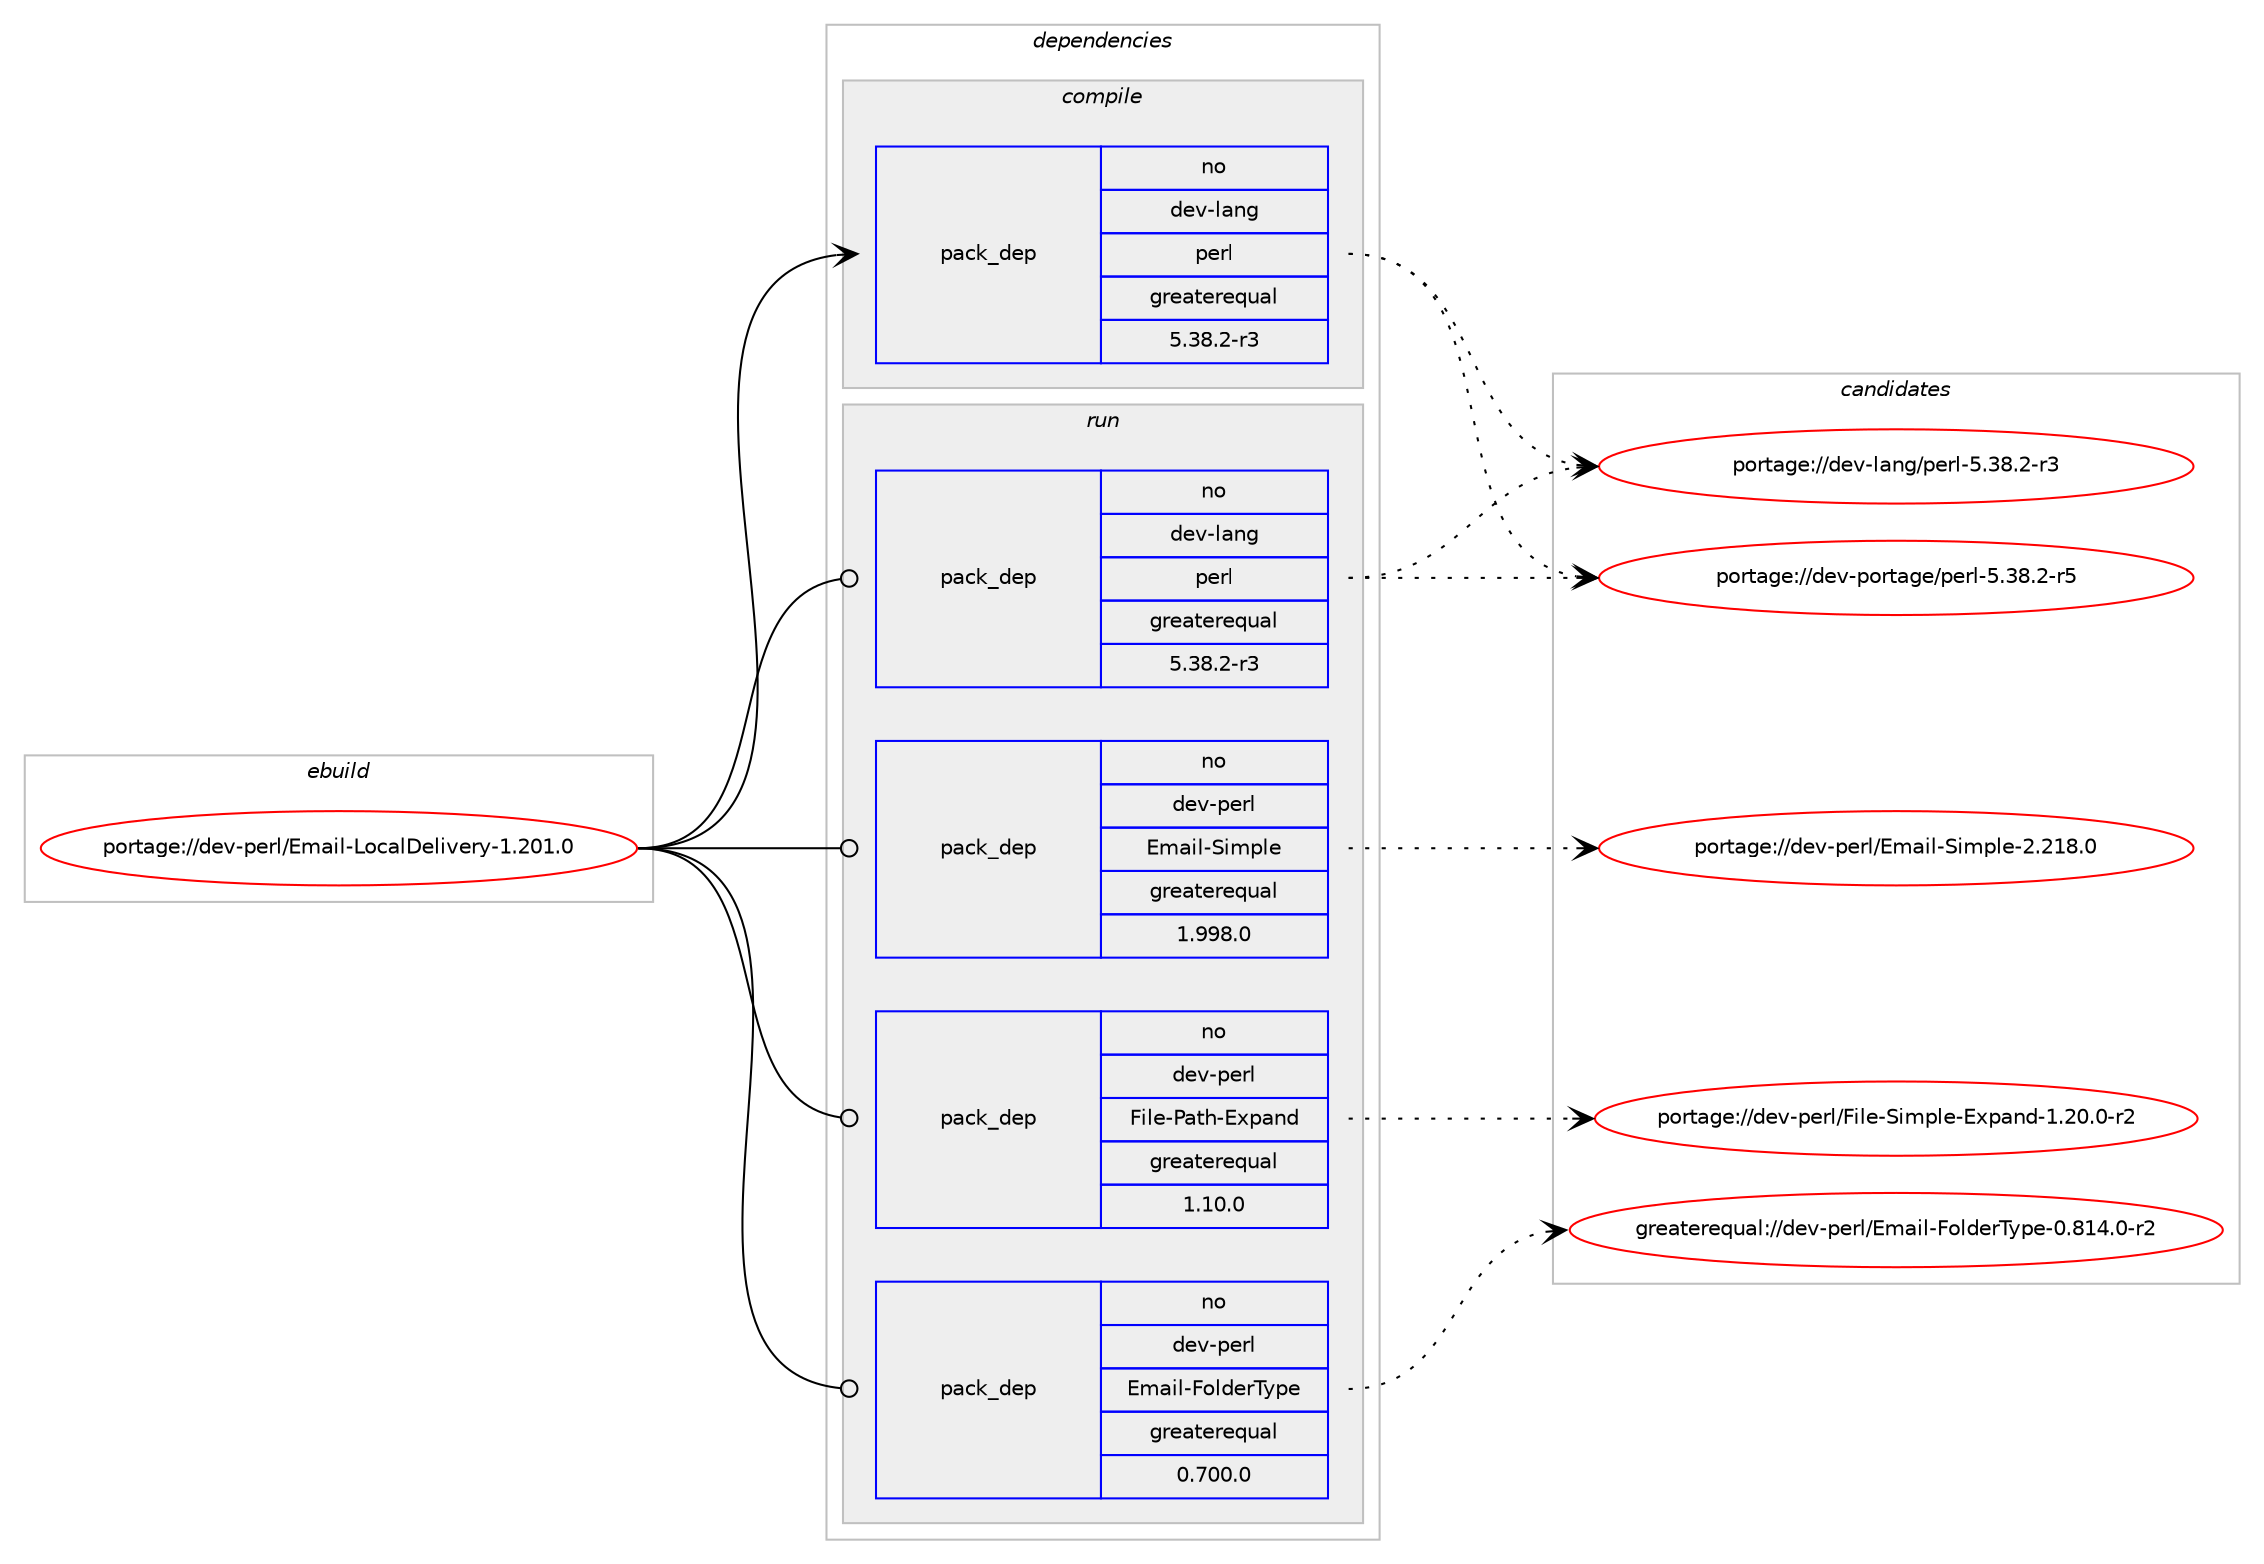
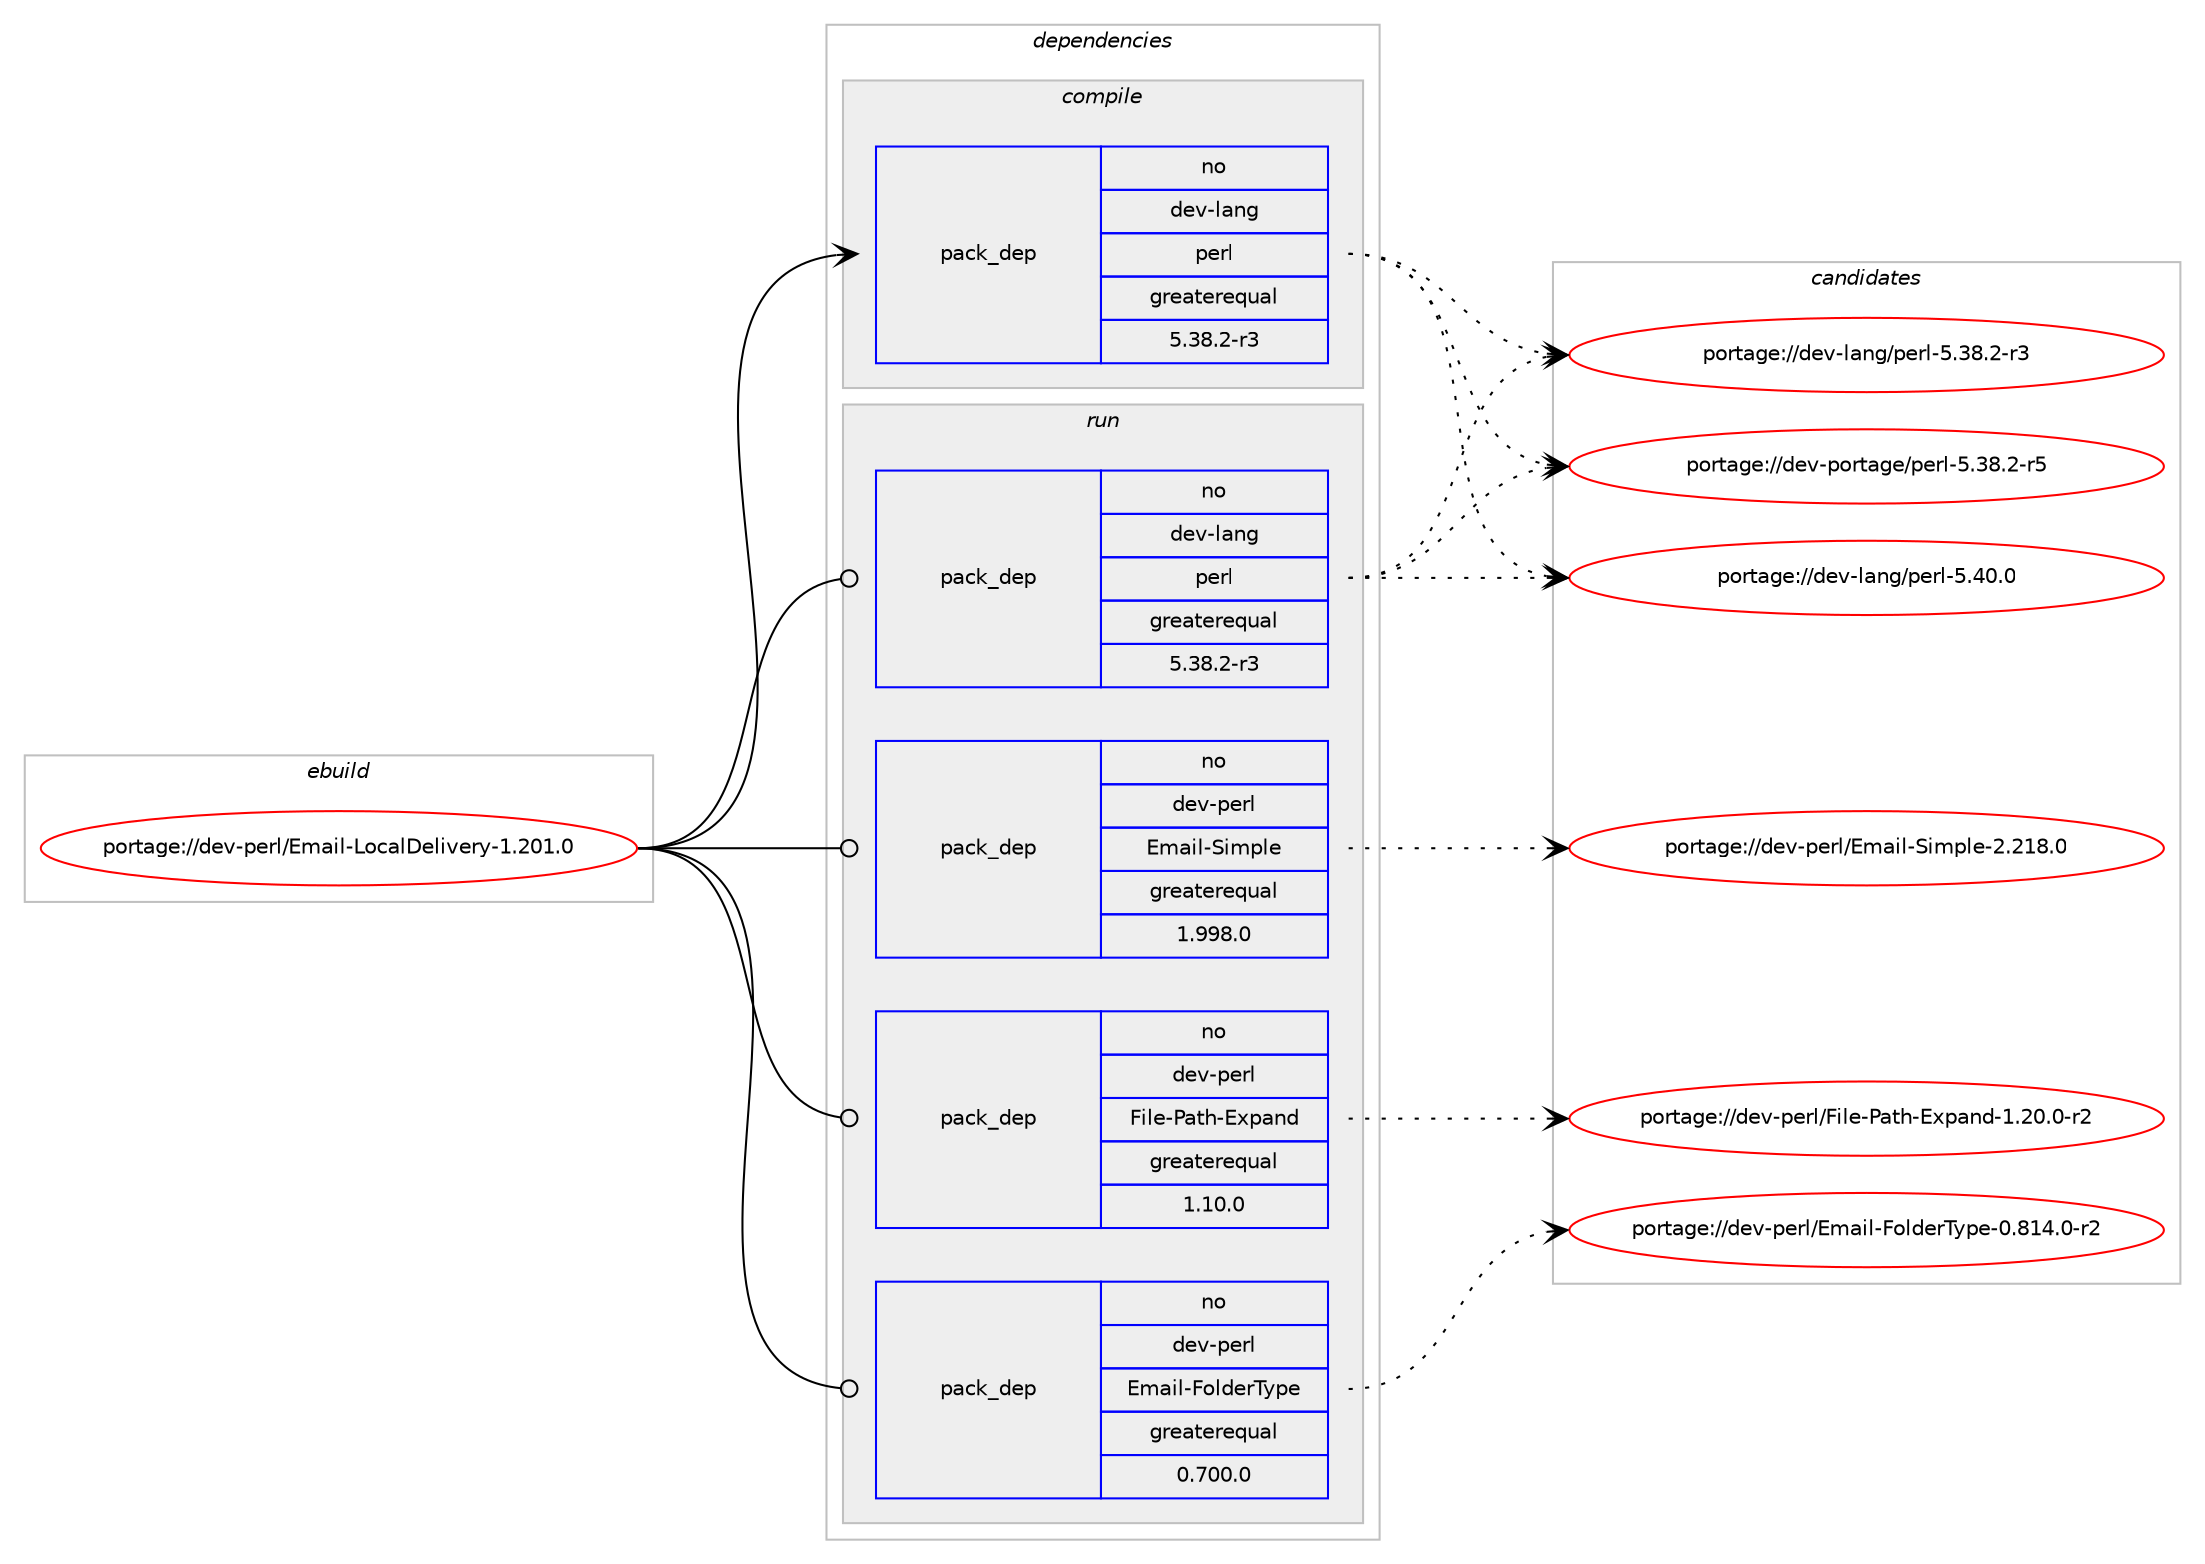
node "portage://dev-lang/perl-5.40.0": added
node "portage://dev-perl/File-Simple-Expand-1.20.0-r2": label "portage://dev-perl/File-Simple-Expand-1.20.0-r2" -> "portage://dev-perl/File-Path-Expand-1.20.0-r2"
node "greaterequal://dev-perl/Email-FolderType-0.814.0-r2": label "greaterequal://dev-perl/Email-FolderType-0.814.0-r2" -> "portage://dev-perl/Email-FolderType-0.814.0-r2"
